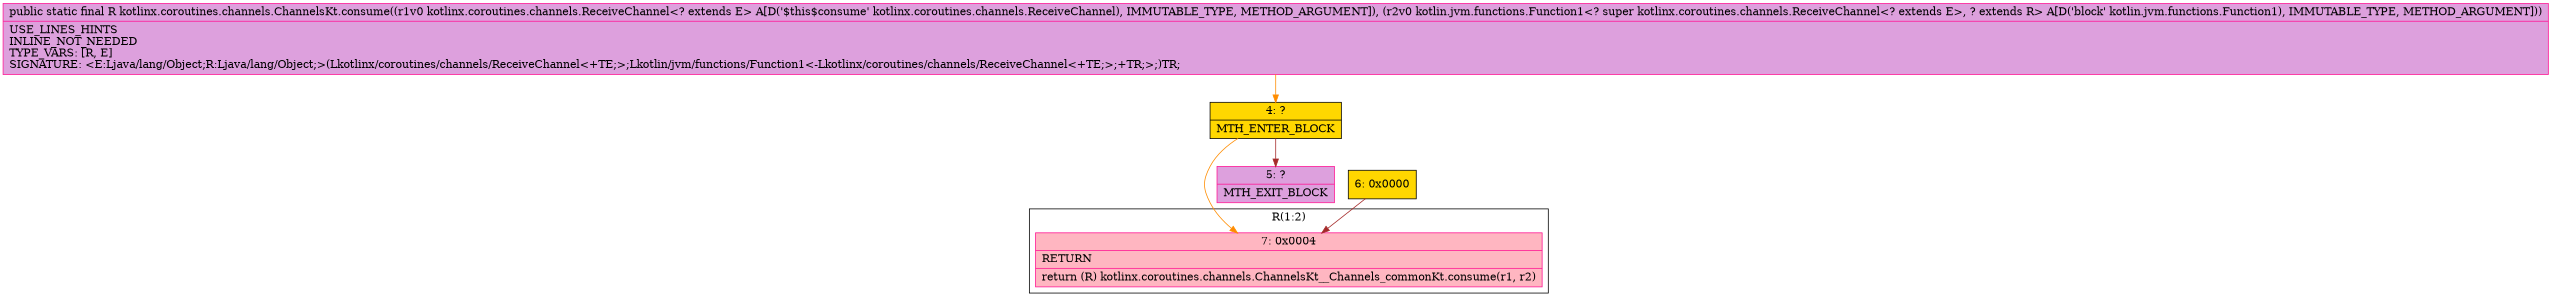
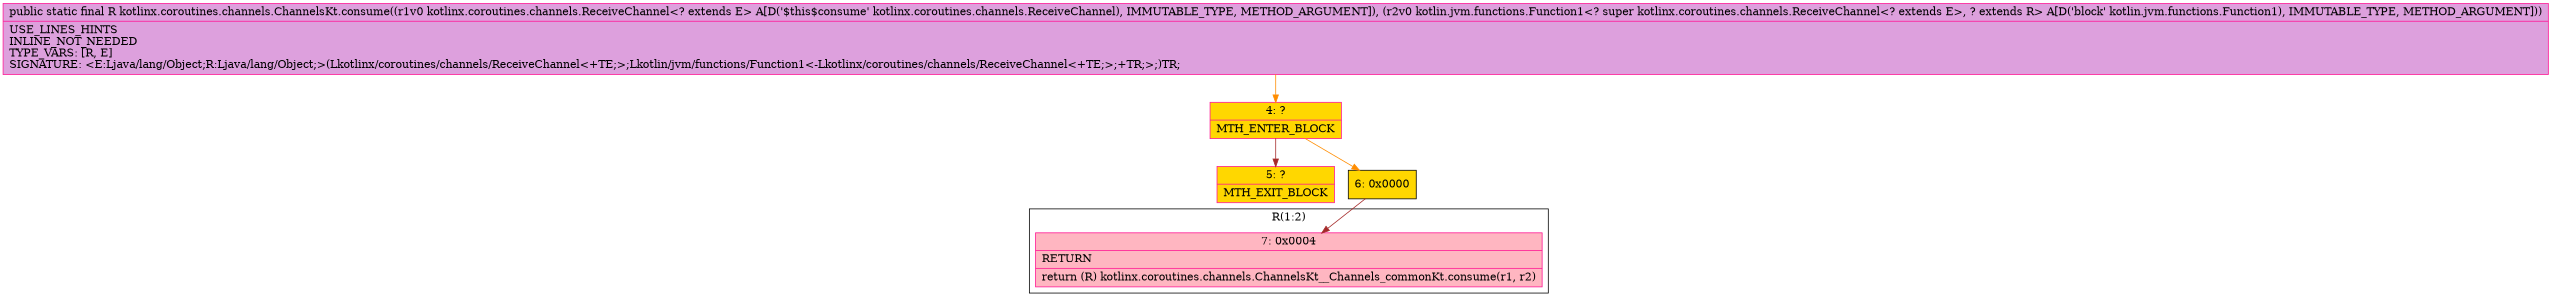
node "4: ?": color black -> deeppink
edge "4: ?" -> "7: 0x0004": now "4: ?" -> "6: 0x0000"
node "5: ?": fillcolor plum -> gold
